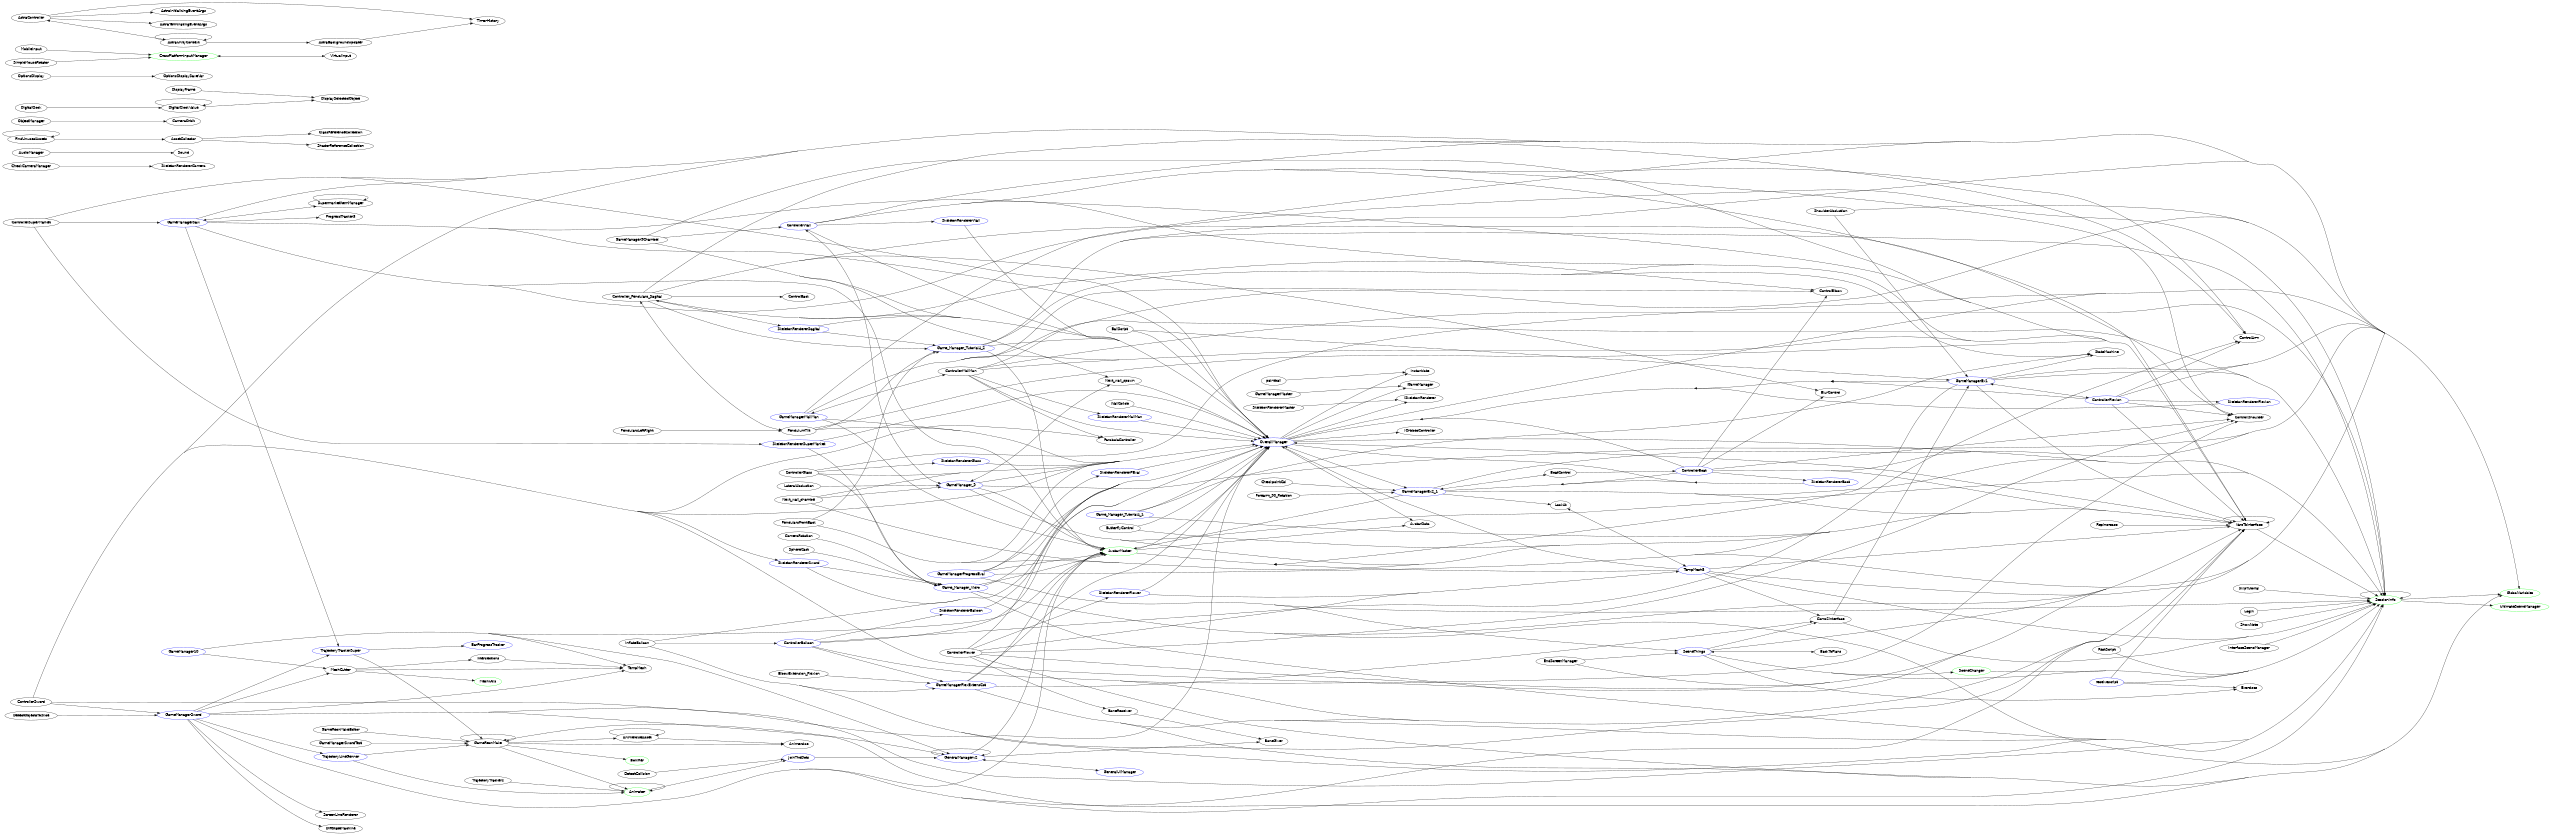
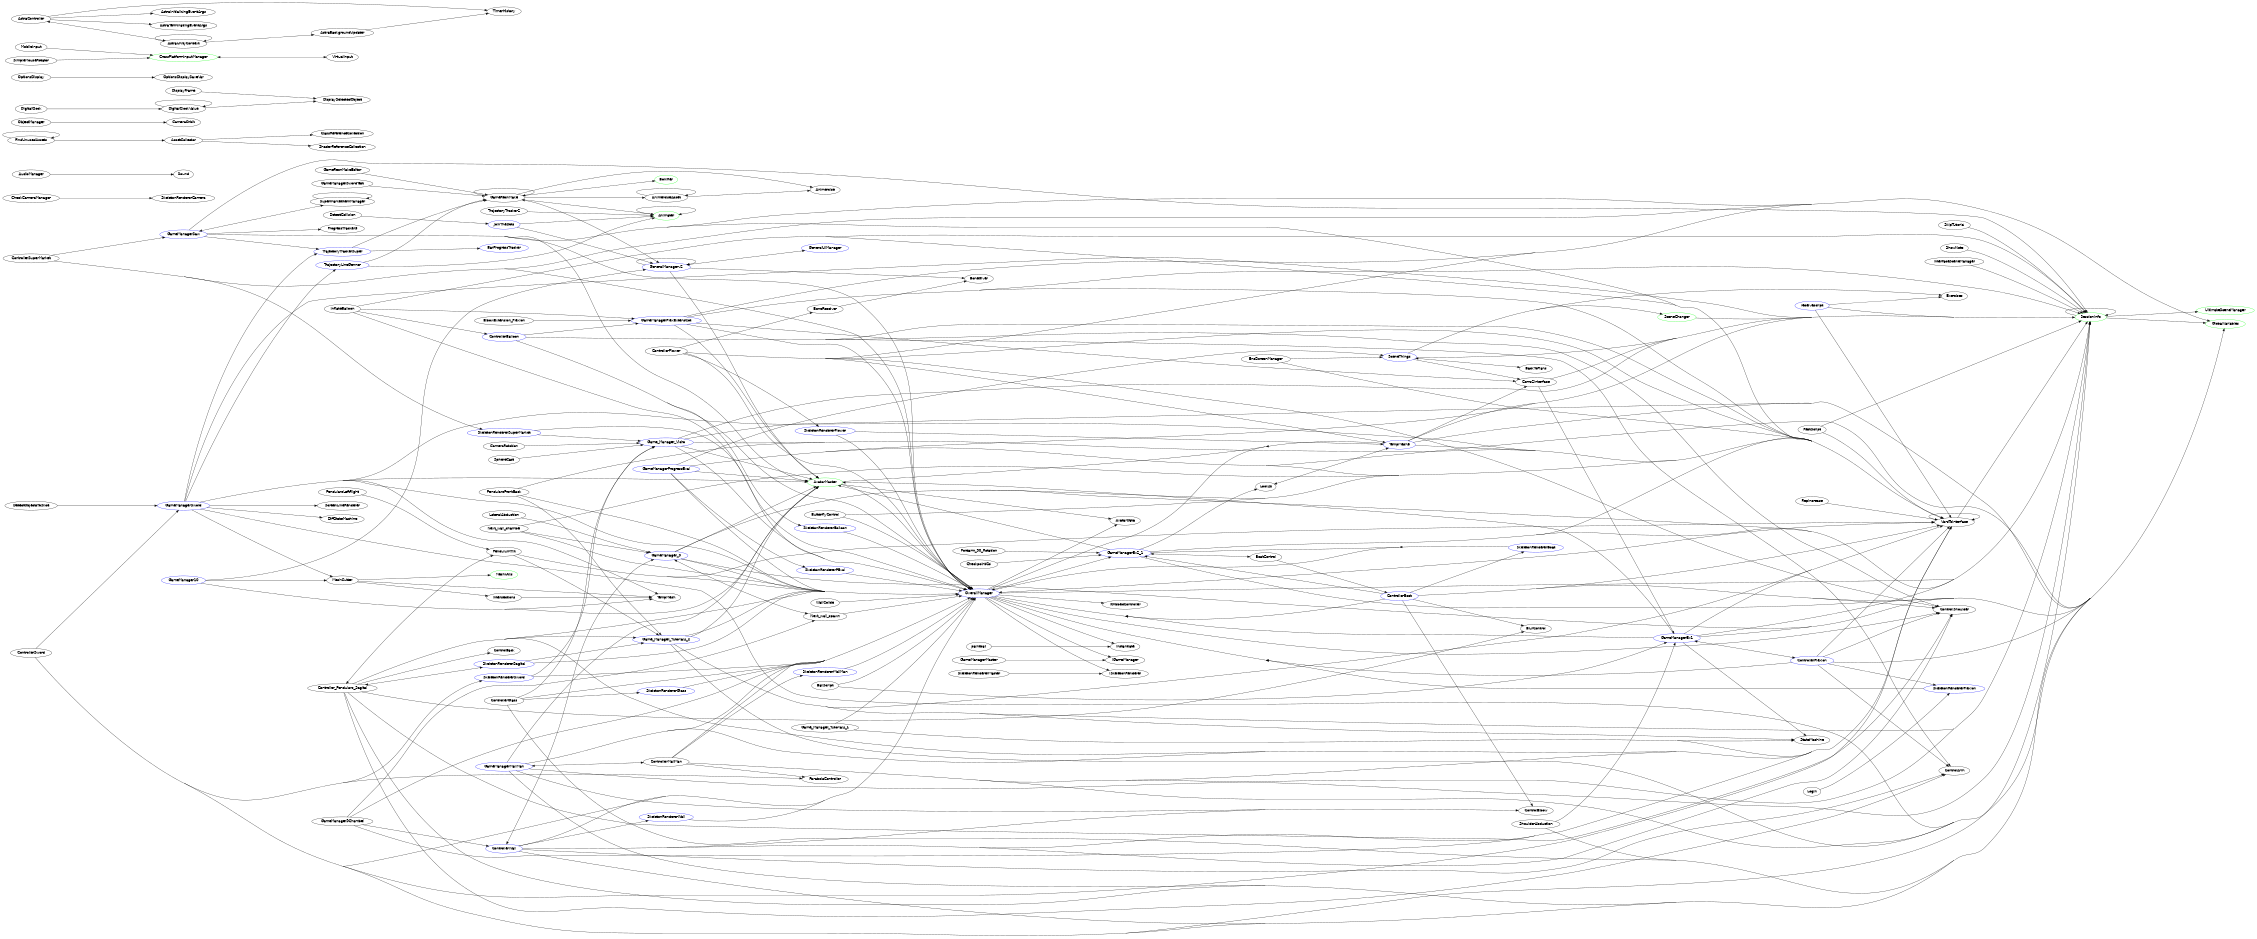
edge "OverallManager" -> "GlobalVariables": now "OverallManager" -> "ControllShoulder"
node "Game_Manager_Tutorial4_1": color blue -> black
edge "Login" -> "SessionInfo": now "Login" -> "SkeletonRendererFlexion"
edge "SceneThings" -> "VarsToInterface": removed
edge "Animater" -> "JoinTheDots": reversed
